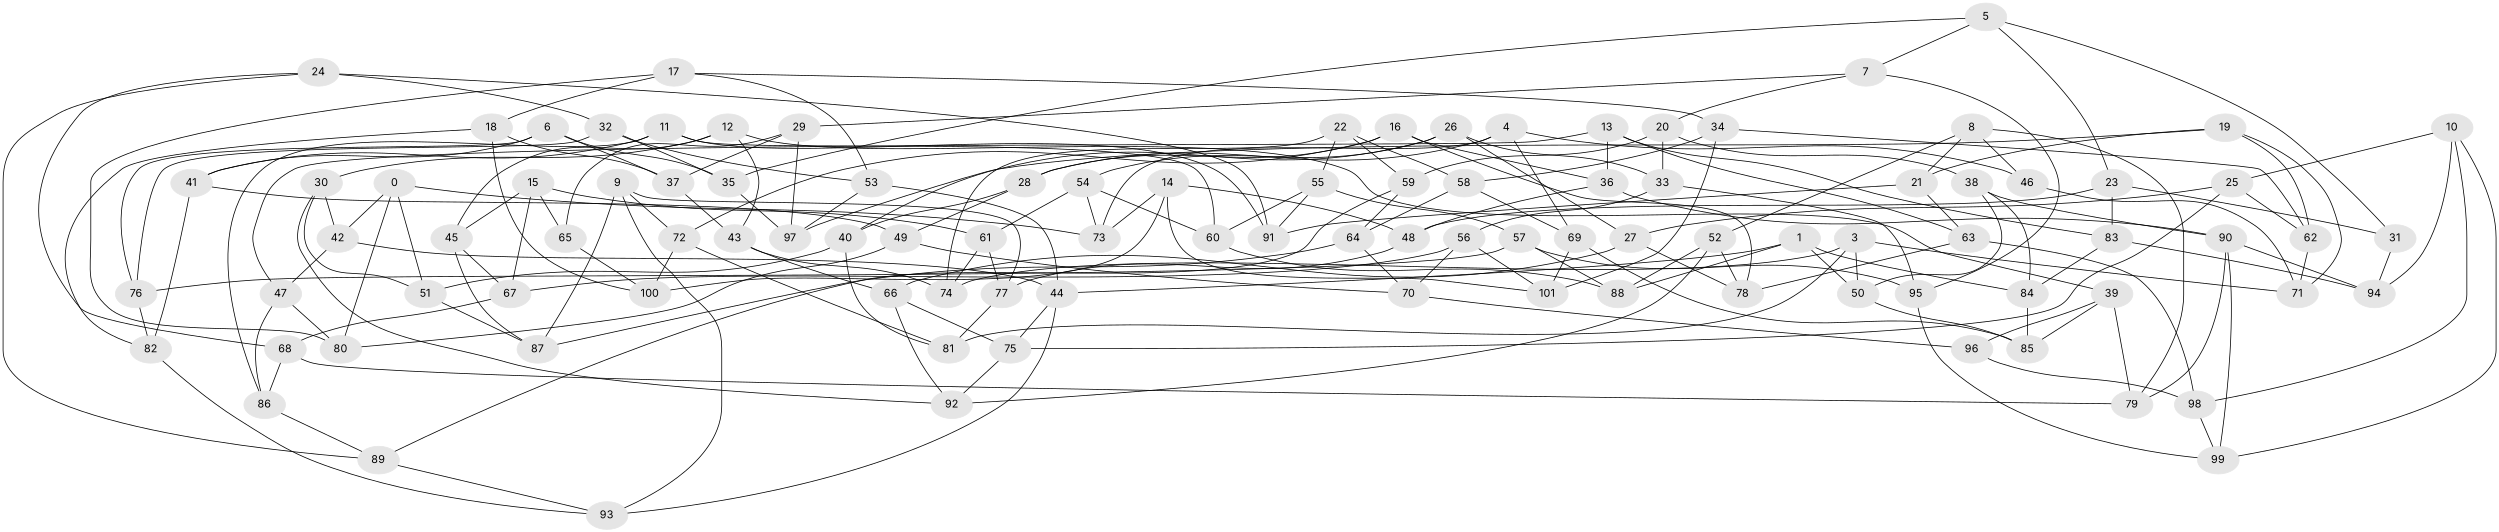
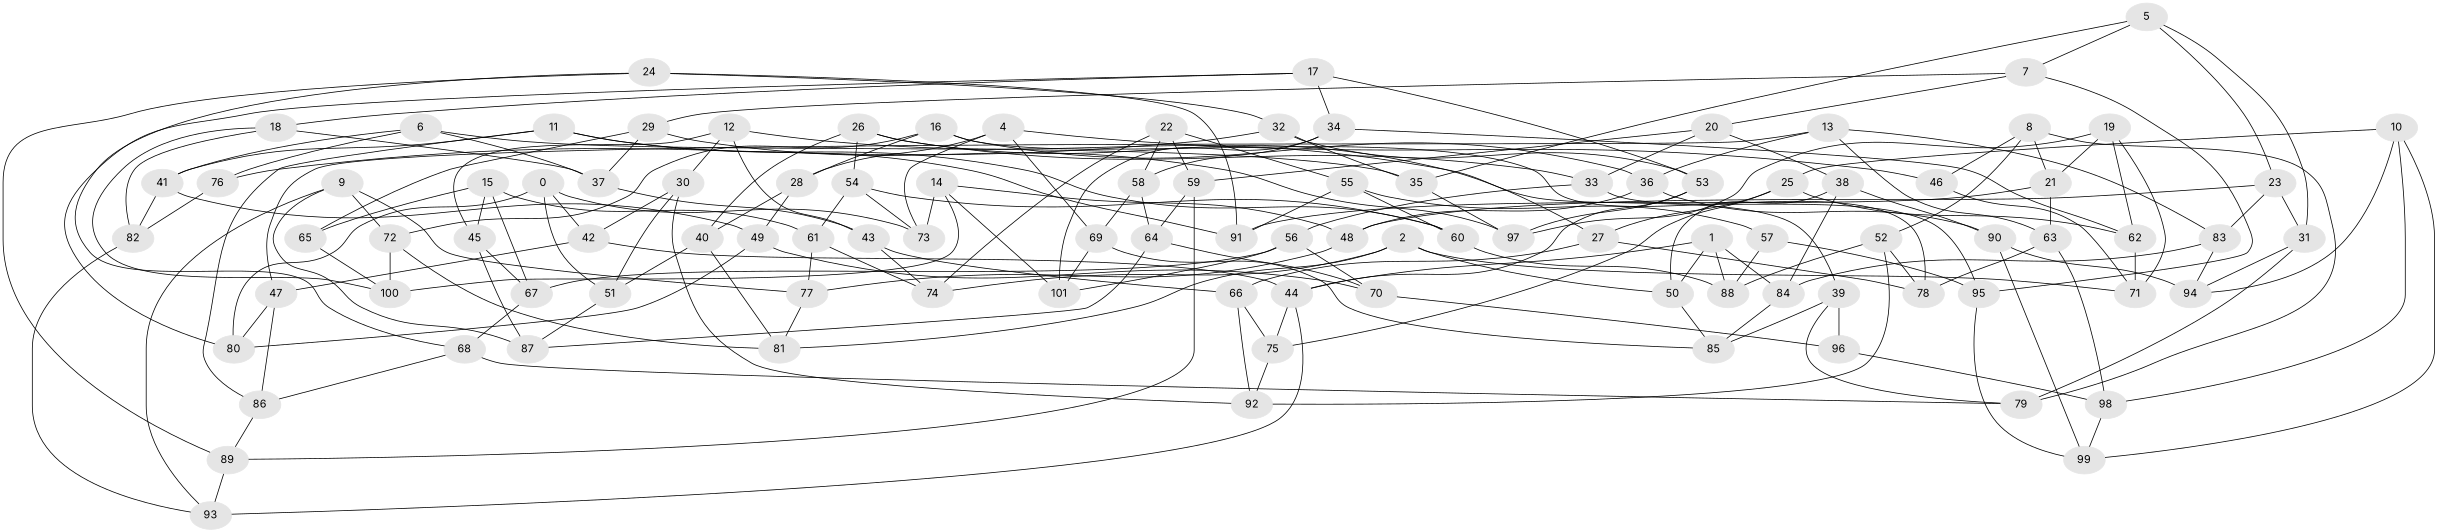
node "3": label "3" -> "2"
edge "57" -- "76": removed
edge "90" -- "79": now "31" -- "79"
